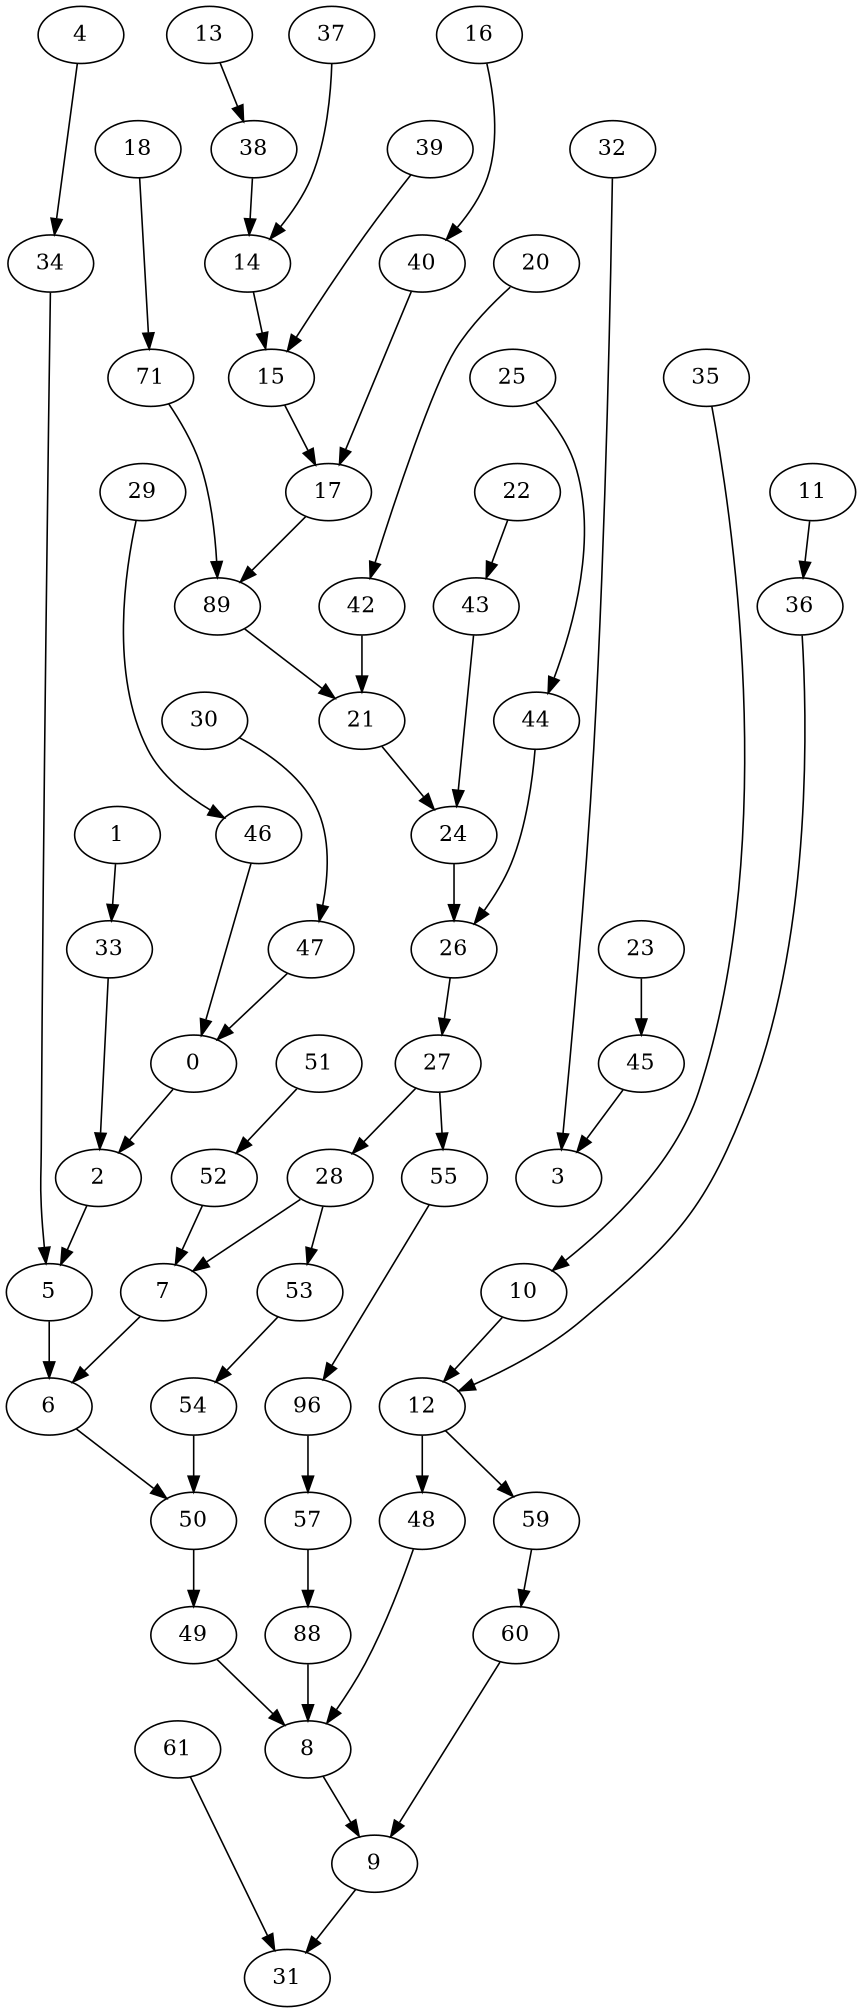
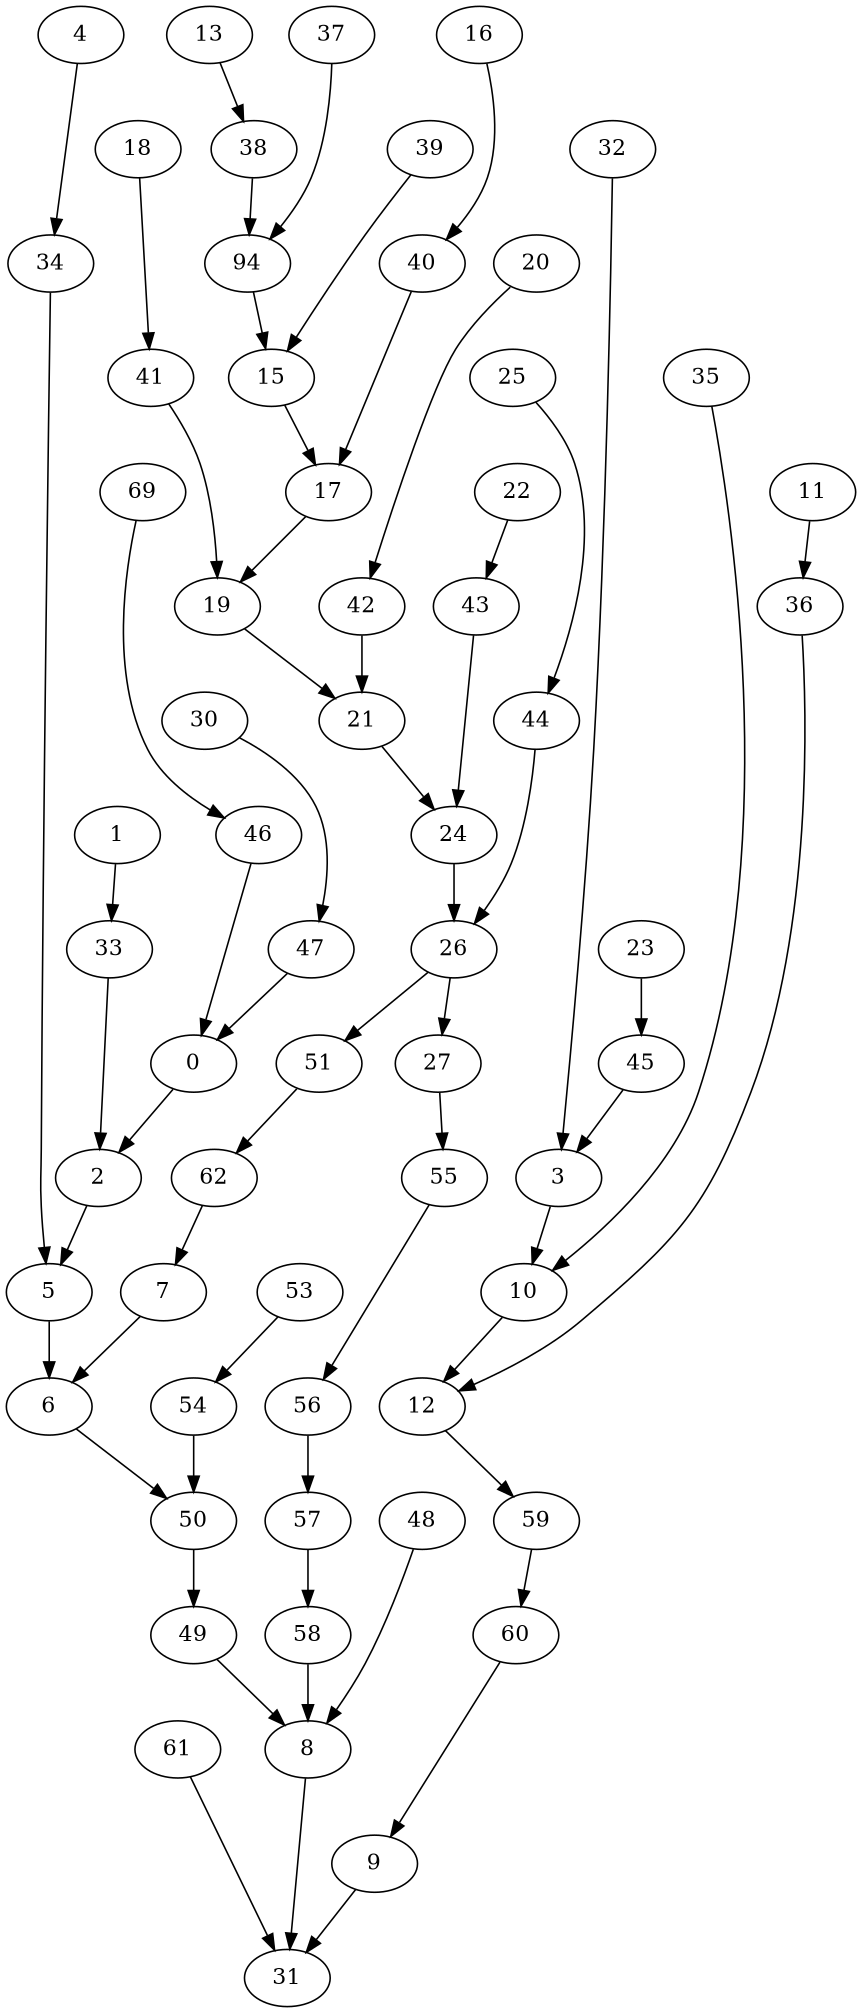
node "14": label "14" -> "94"
node "71": label "71" -> "41"
node "29": label "29" -> "69"
node "89": label "89" -> "19"
edge "26" -> "51": added
node "52": label "52" -> "62"
node "28": removed
edge "3" -> "10": added
node "96": label "96" -> "56"
edge "12" -> "48": removed
node "88": label "88" -> "58"
edge "8" -> "9": now "8" -> "31"
